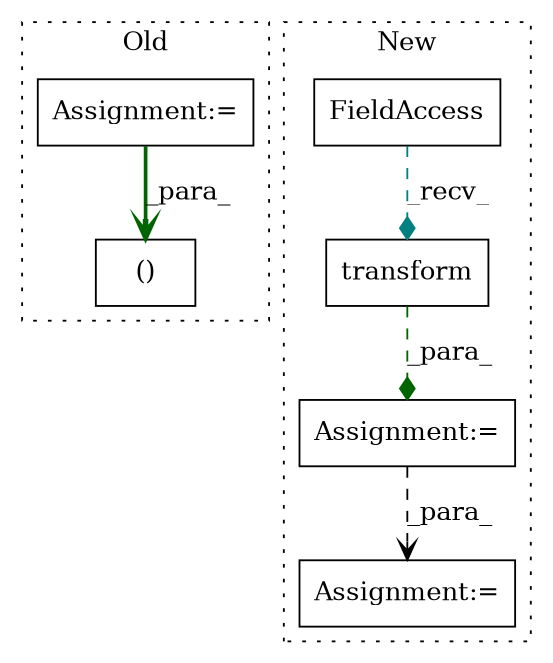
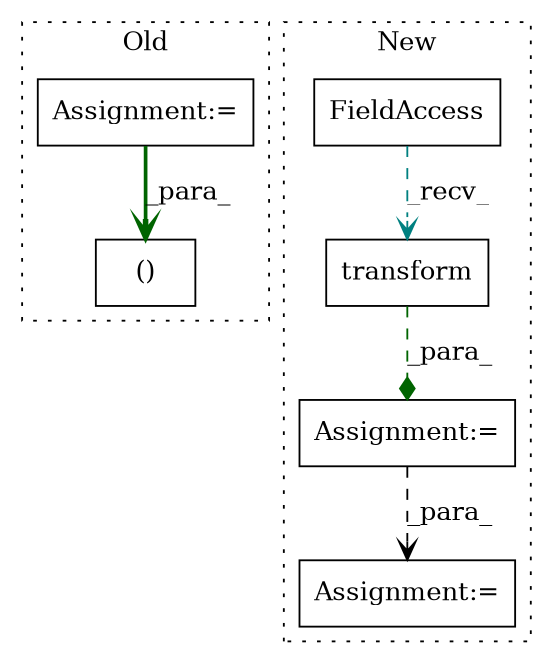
edge "FieldAccess" -> "transform": arrowhead diamond -> vee
